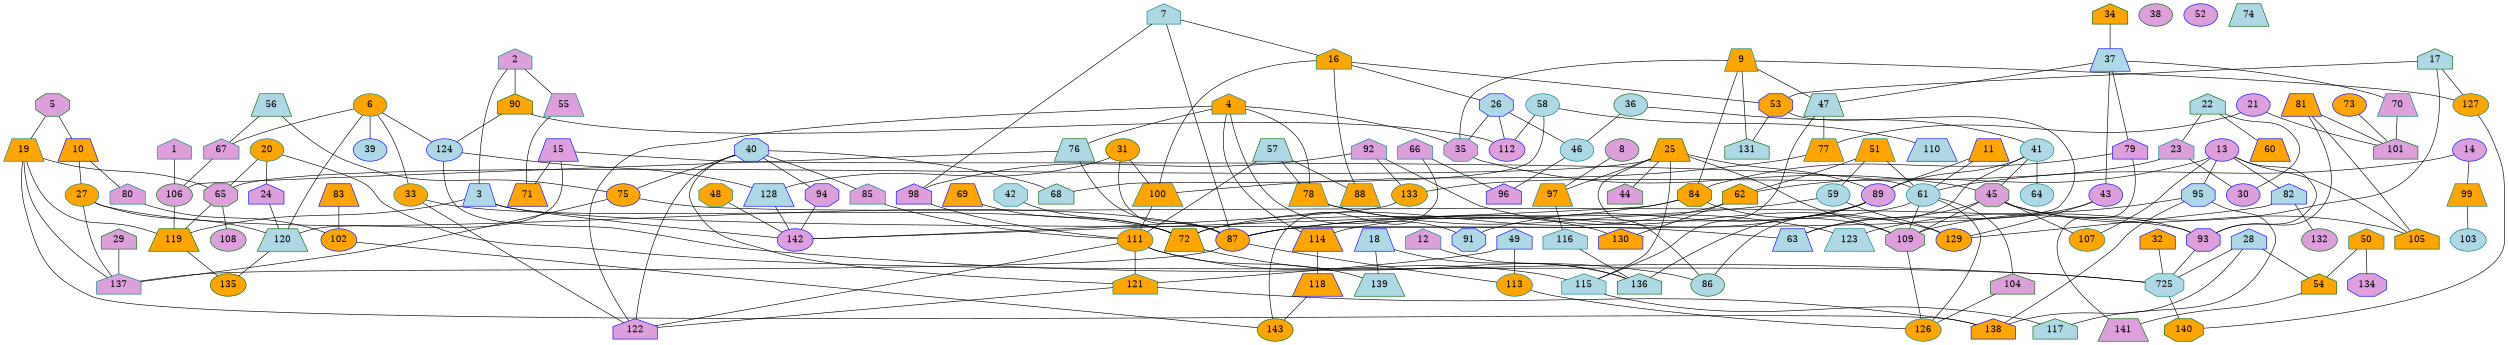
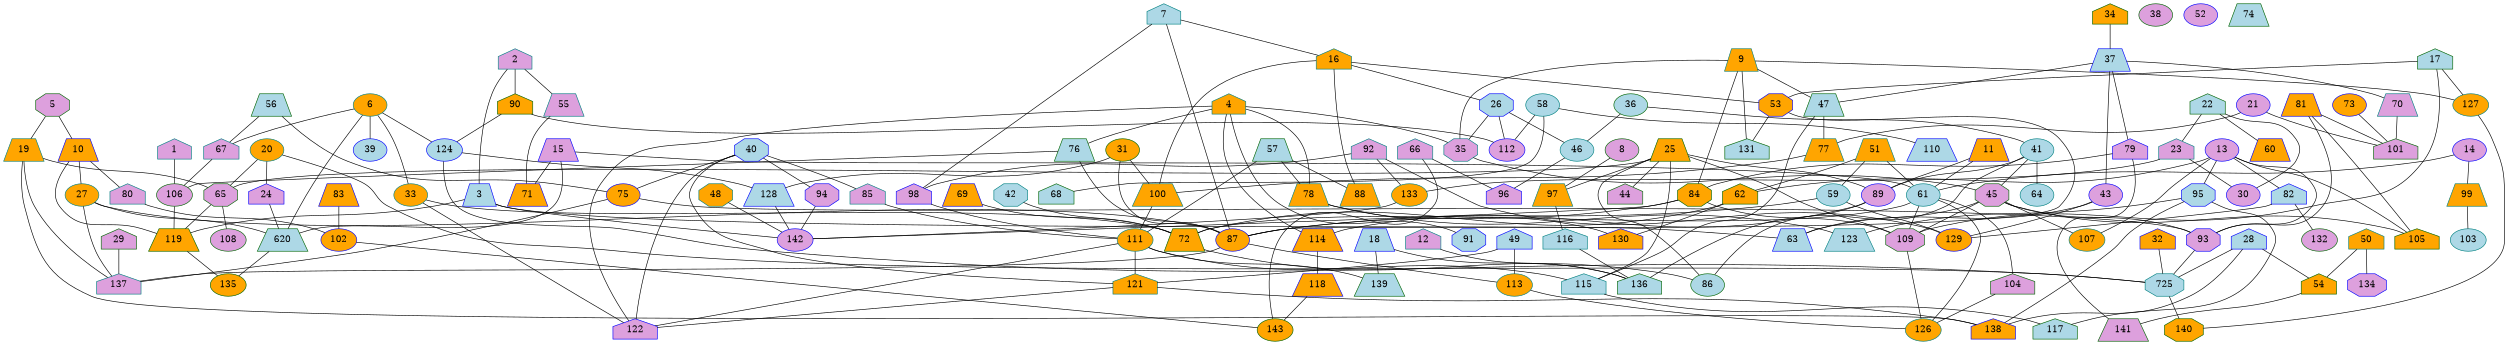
edge "40" -- "68": removed
edge "89" -- "91": removed
edge "19" -- "119": now "10" -- "119"
node "120": label "120" -> "620"
